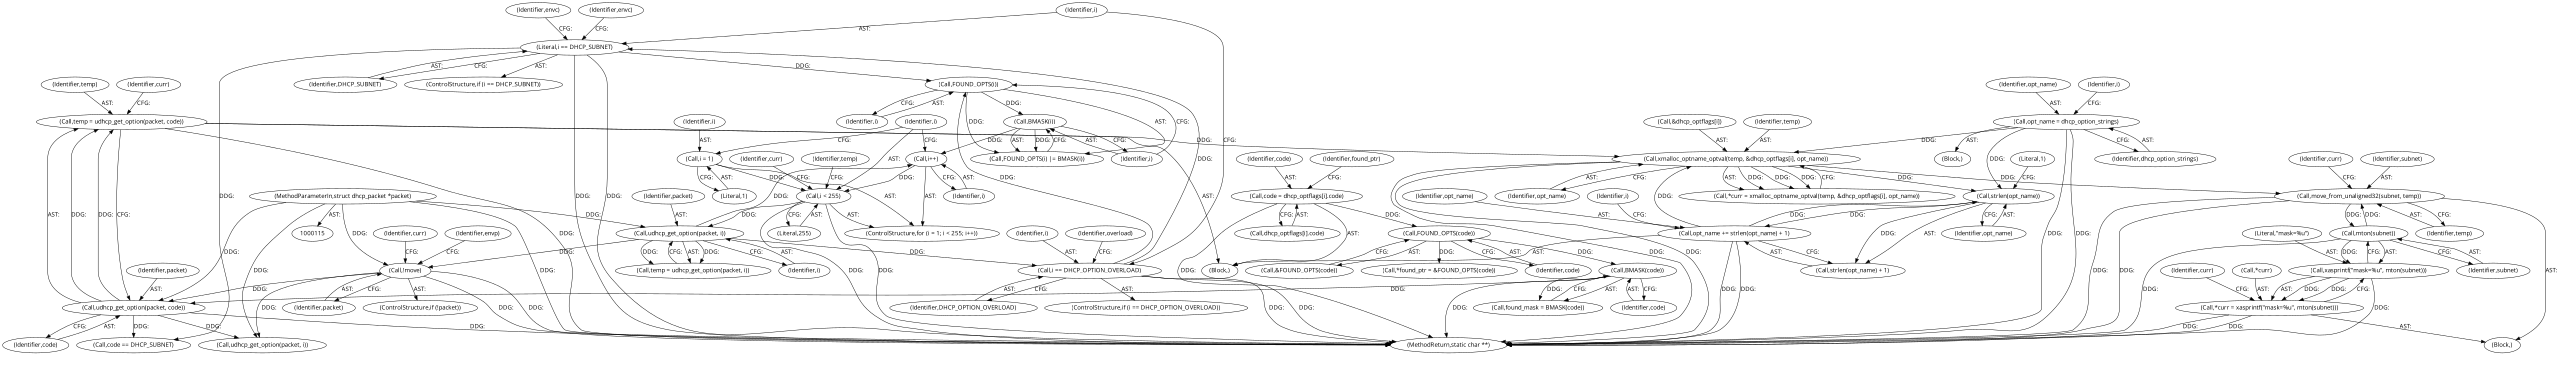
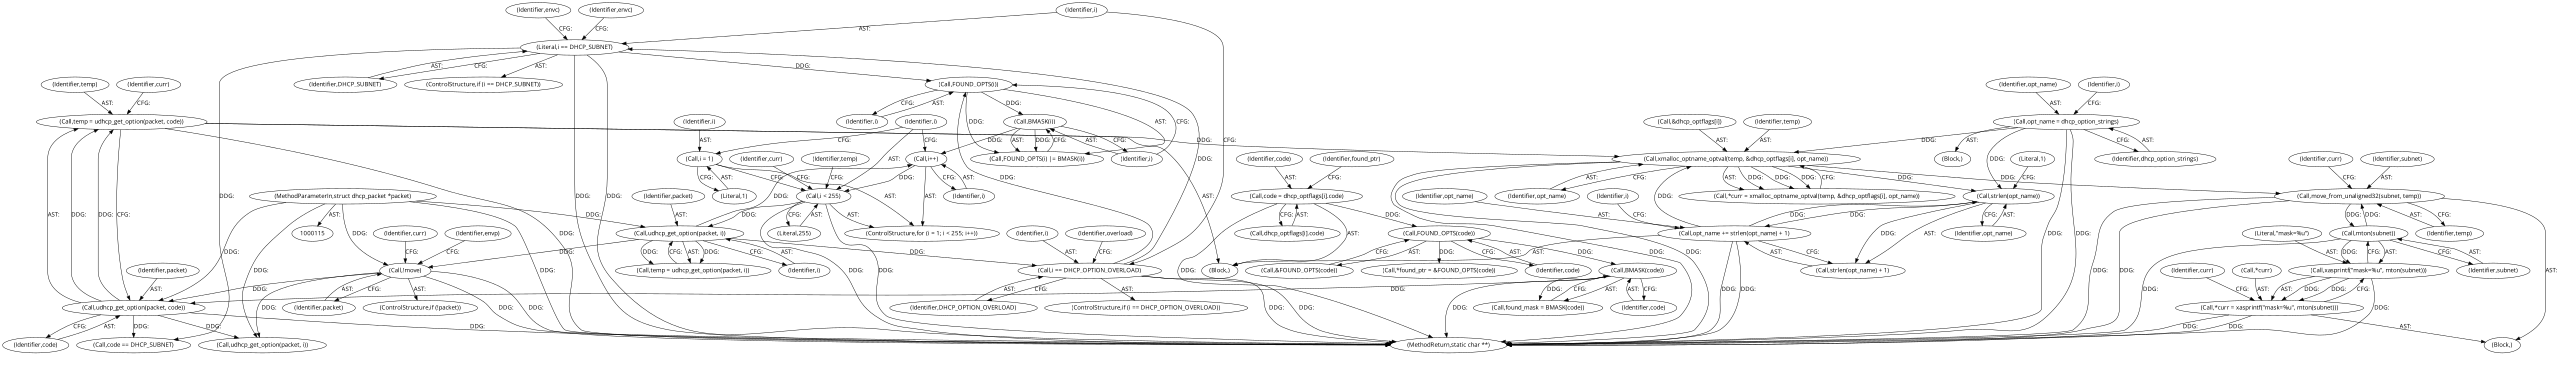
edge "(Call,i = 1)" -> "(Call,i < 255)": label "DDG: " -> "CFG: "
